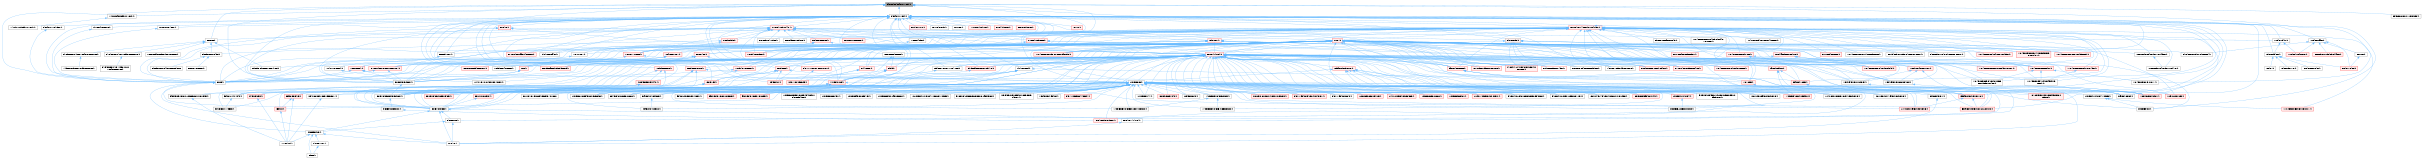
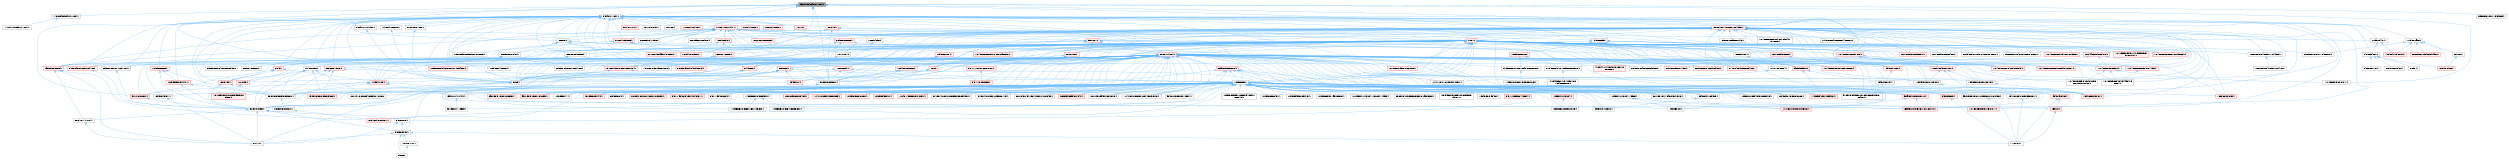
node "TimingProfiler.h": removed
node "MediaCapture.h": added
node "MovieScenePreAnimatedState.h": label "MovieScenePreAnimatedState.h" -> "CurveEditorTreeFilter.h"
node "ConstructObjectFrom.h": label "ConstructObjectFrom.h" -> "NodeDependingOnEnumInterface.h"
edge "SGraphNode.h" -> "GraphEditor.h": now "SGraphNode.h" -> "CurveEditorTree.h"
node "AssetDataTagMapSerialization BiquadFilter.h": label "AssetDataTagMapSerialization BiquadFilter.h" -> "AssetDataTagMapSerialization Details.h"
node "ExternalObjectAndActorDependency Gatherer.h": label "ExternalObjectAndActorDependency Gatherer.h" -> "ExternalObjectAndActorDependency Editor.h"
